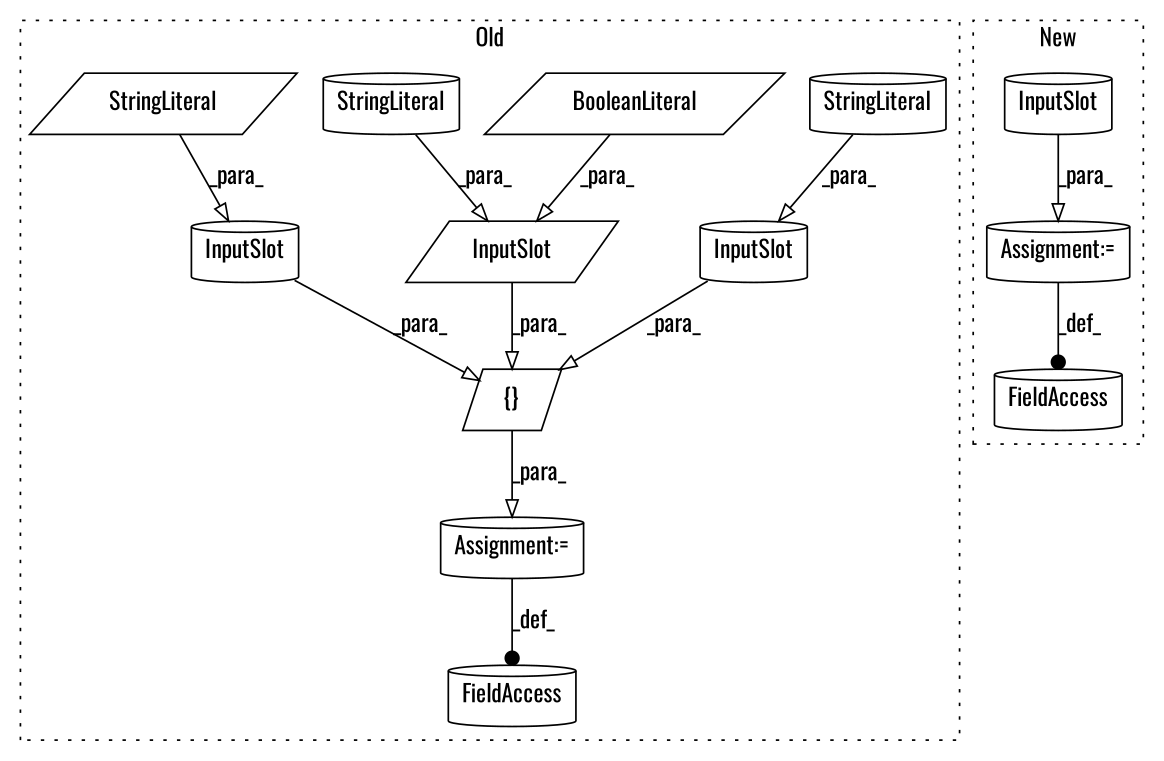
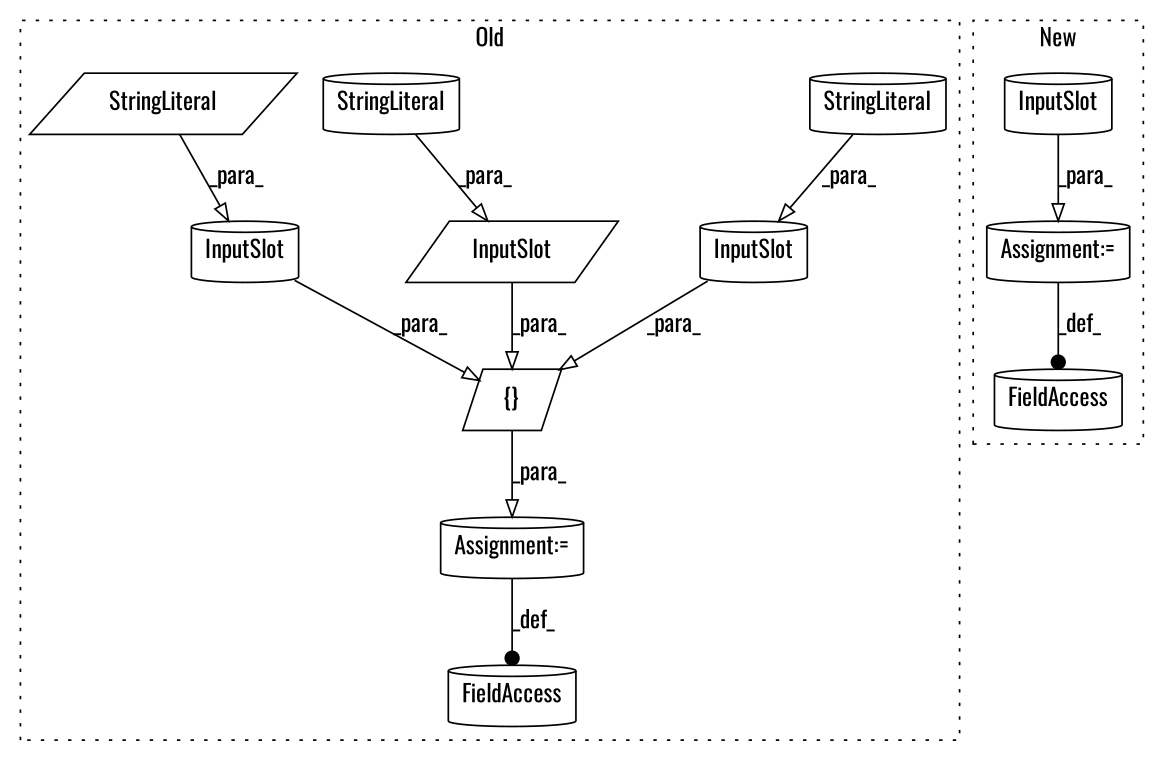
node "BooleanLiteral": removed
